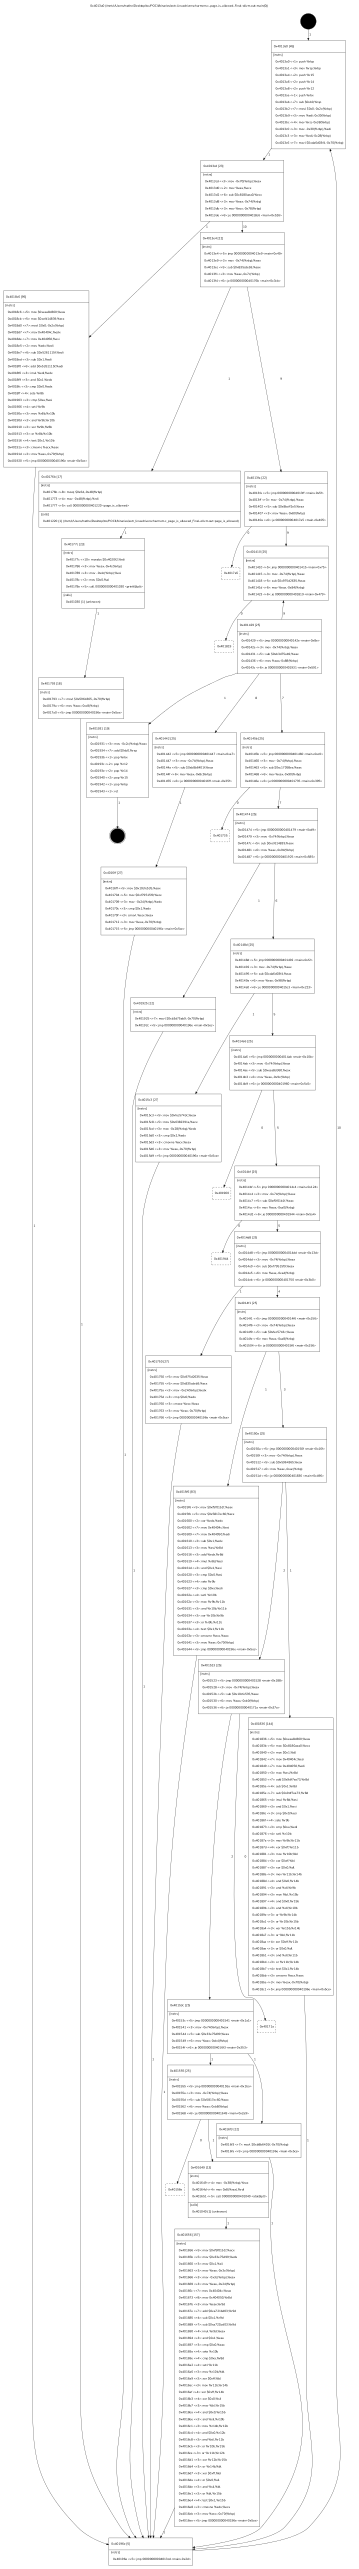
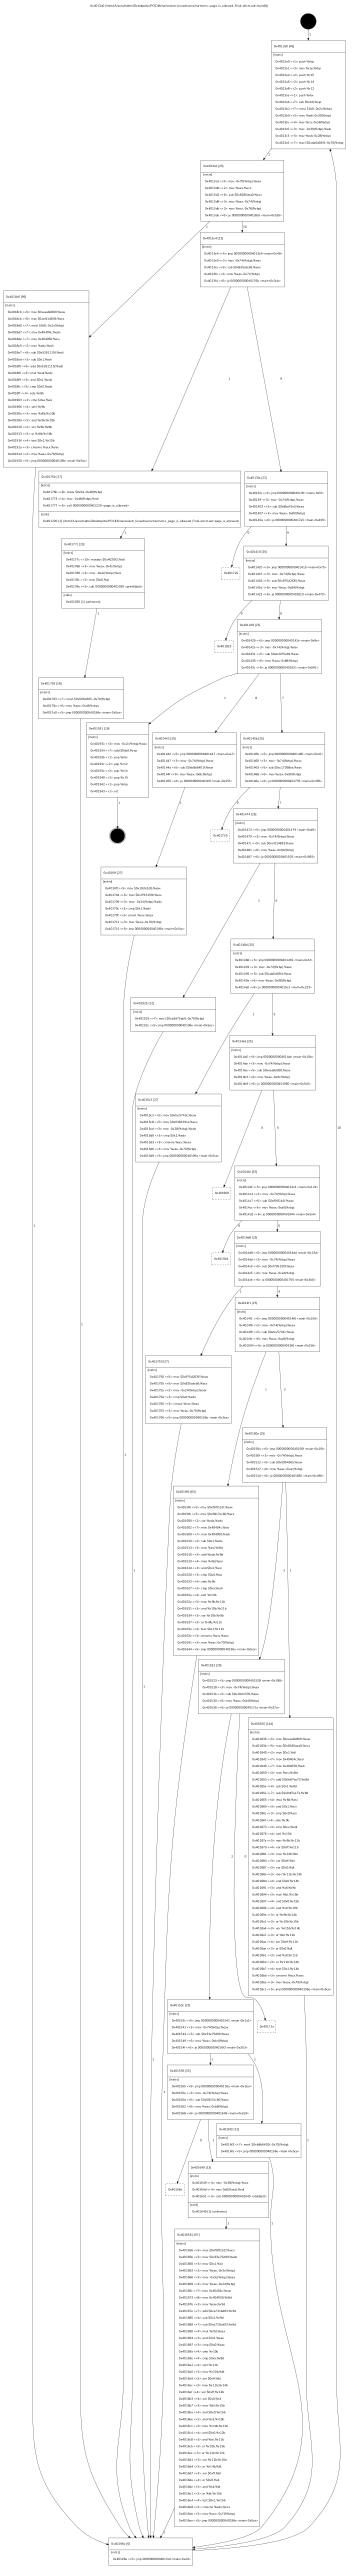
edge "0x401429 [25]" -> "0x401410 [25]": reversed
